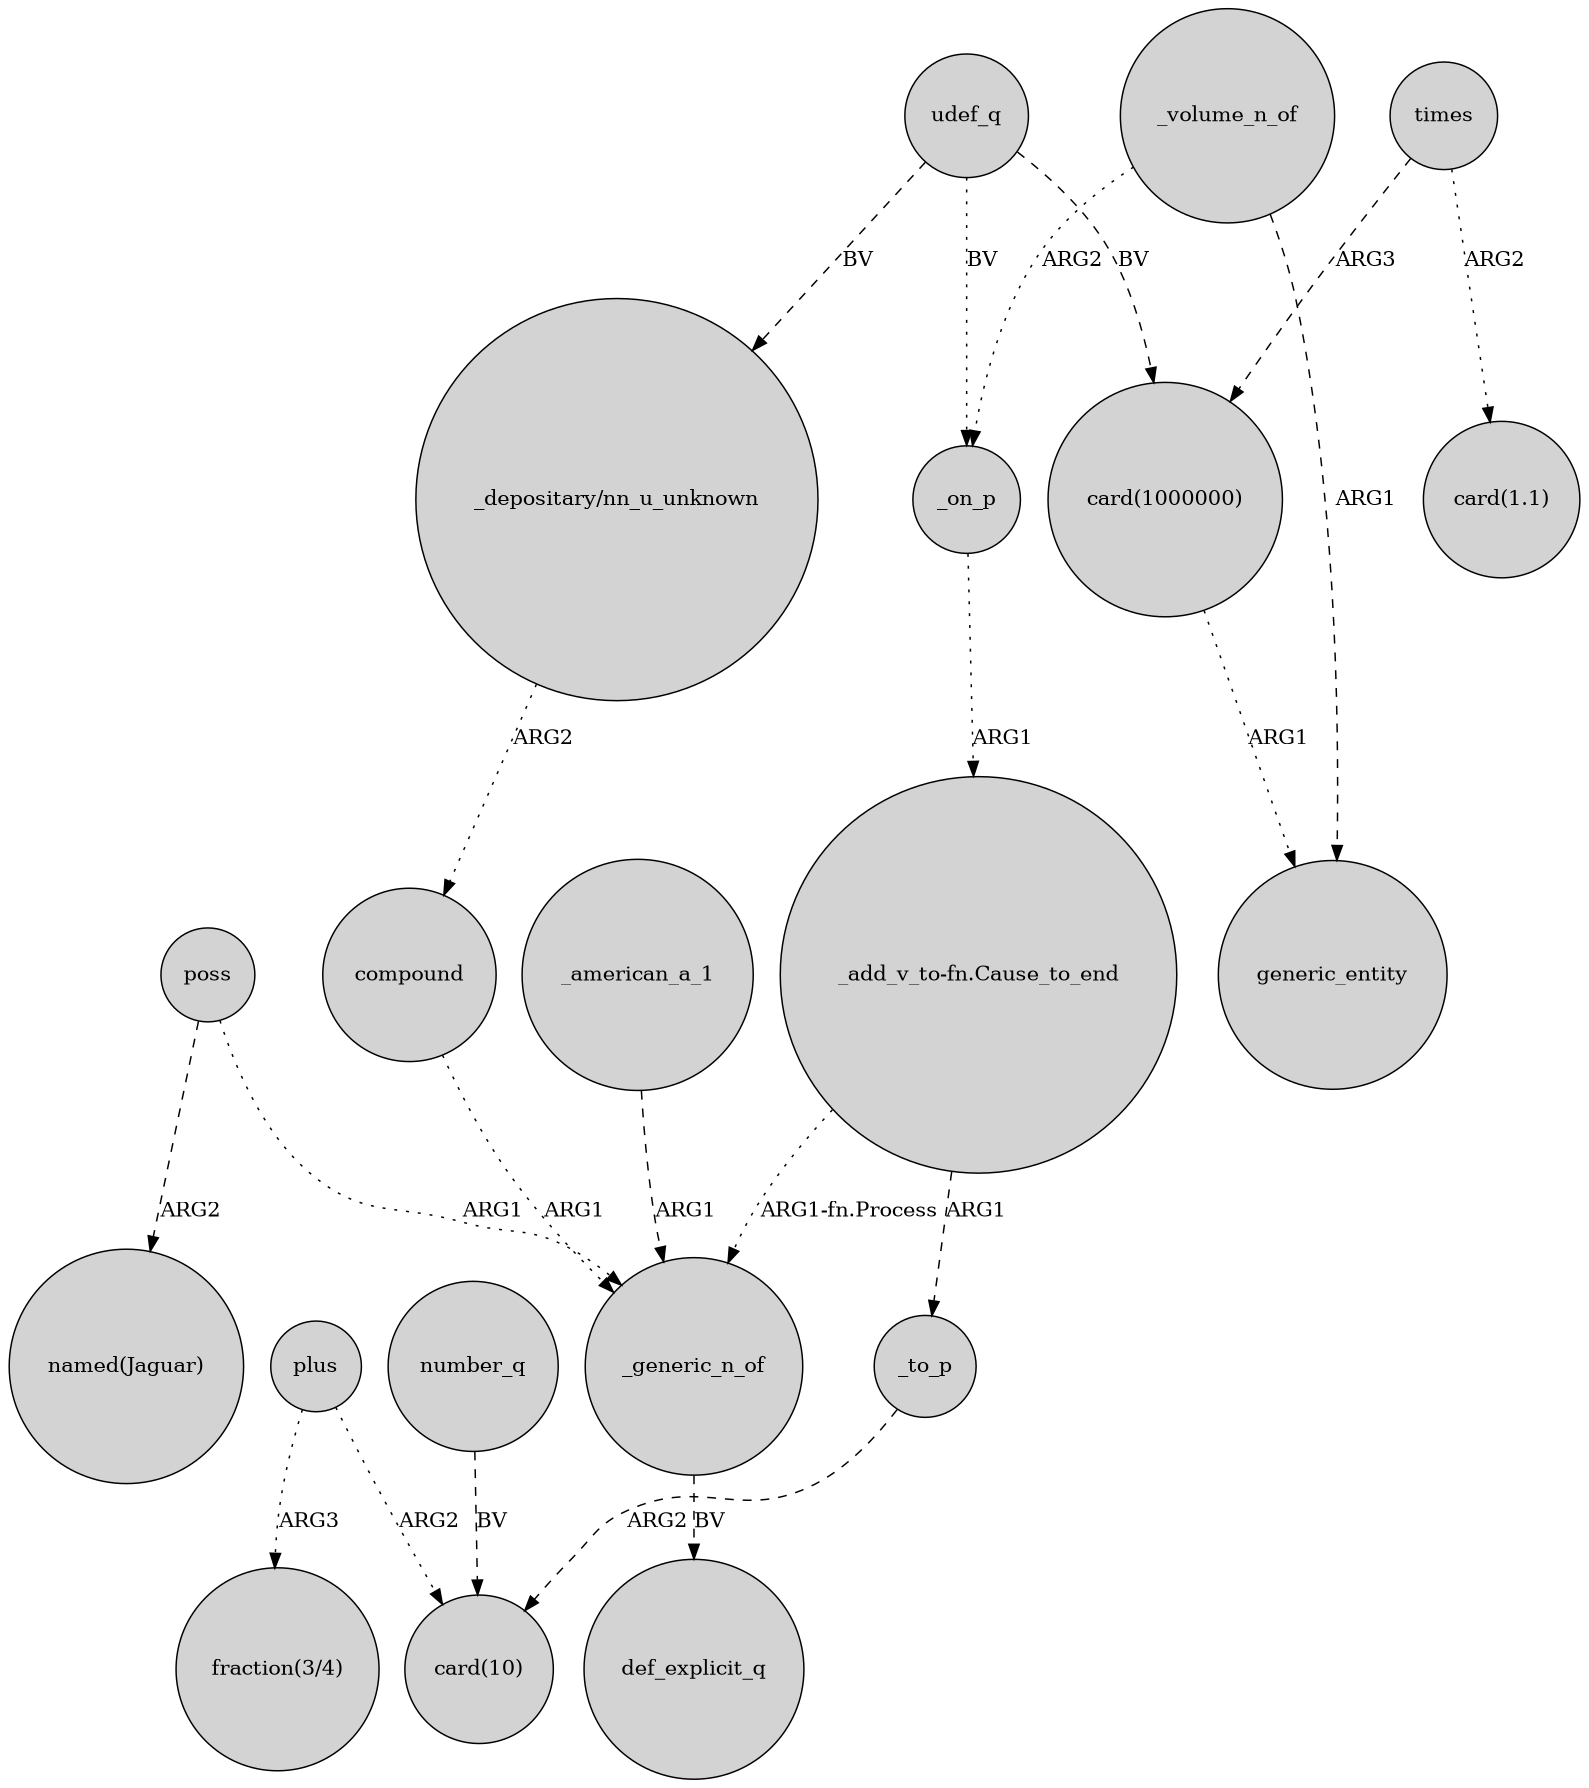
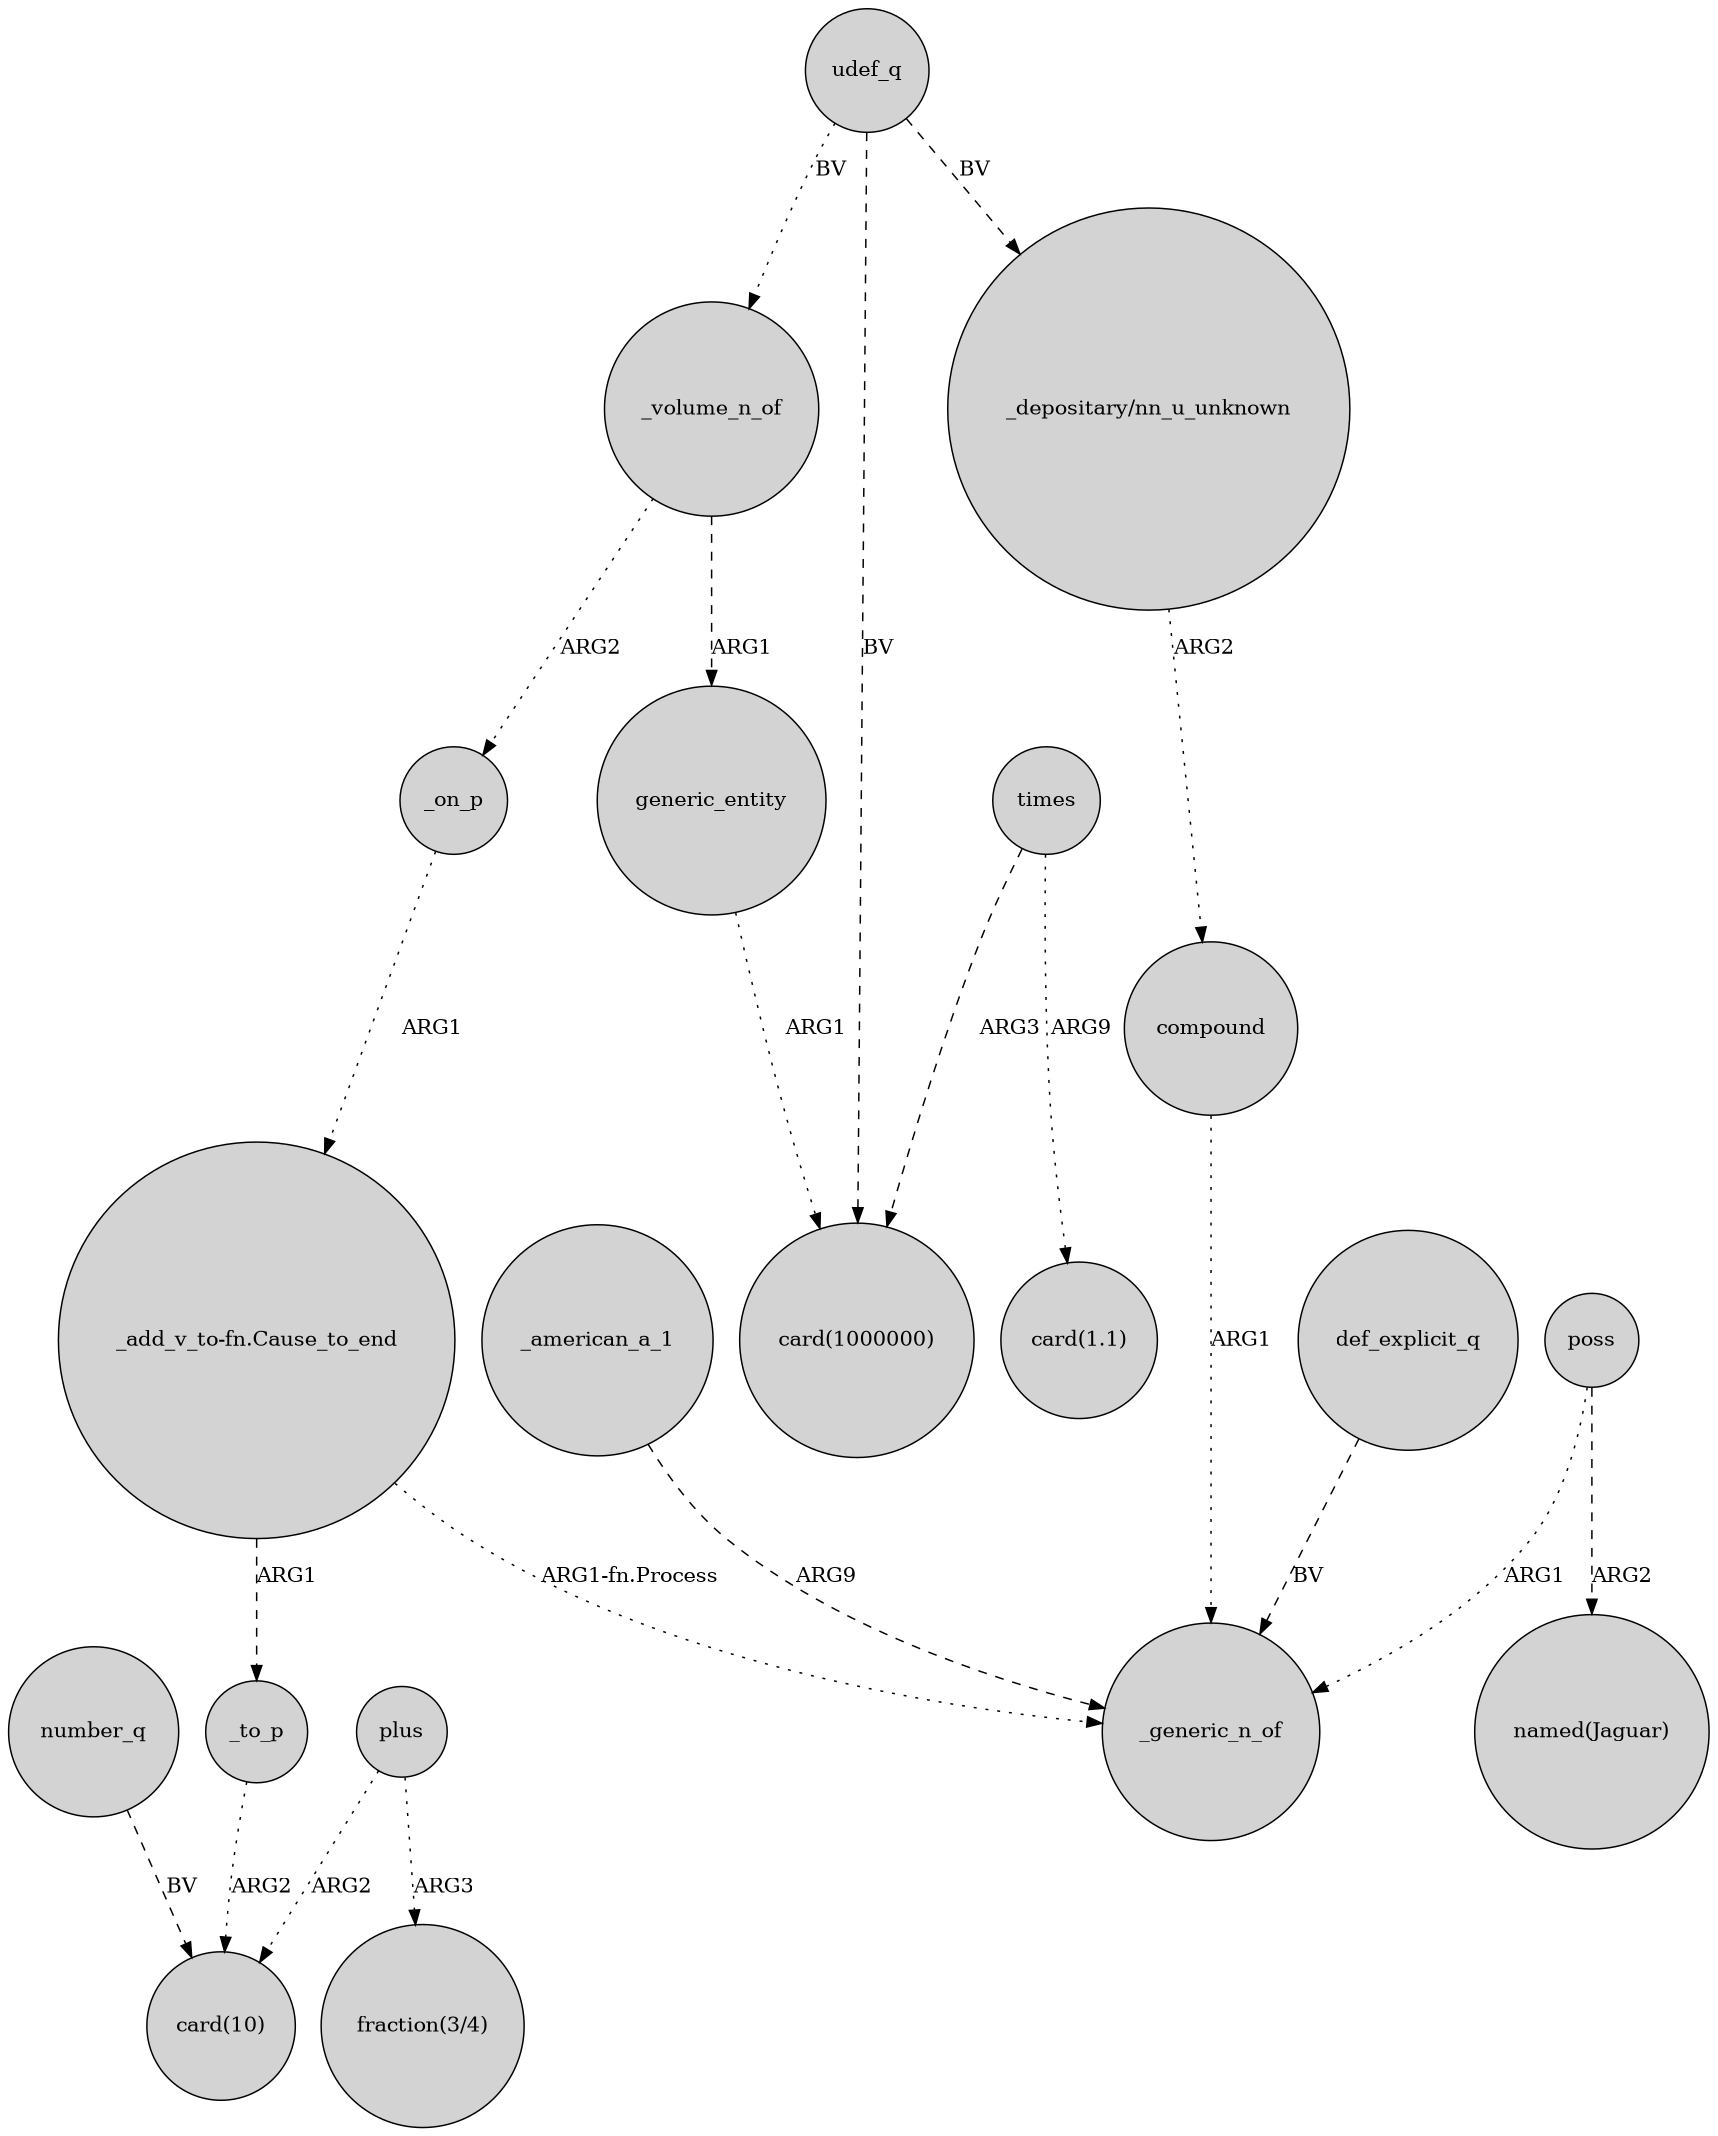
edge "times" -> "card(1.1)": label "ARG2" -> "ARG9"
edge "udef_q" -> "_on_p": now "udef_q" -> "_volume_n_of"
edge "card(1000000)" -> "generic_entity": reversed
edge "_american_a_1" -> "_generic_n_of": label "ARG1" -> "ARG9"
edge "_to_p" -> "card(10)": style dashed -> dotted
edge "_generic_n_of" -> "def_explicit_q": reversed
